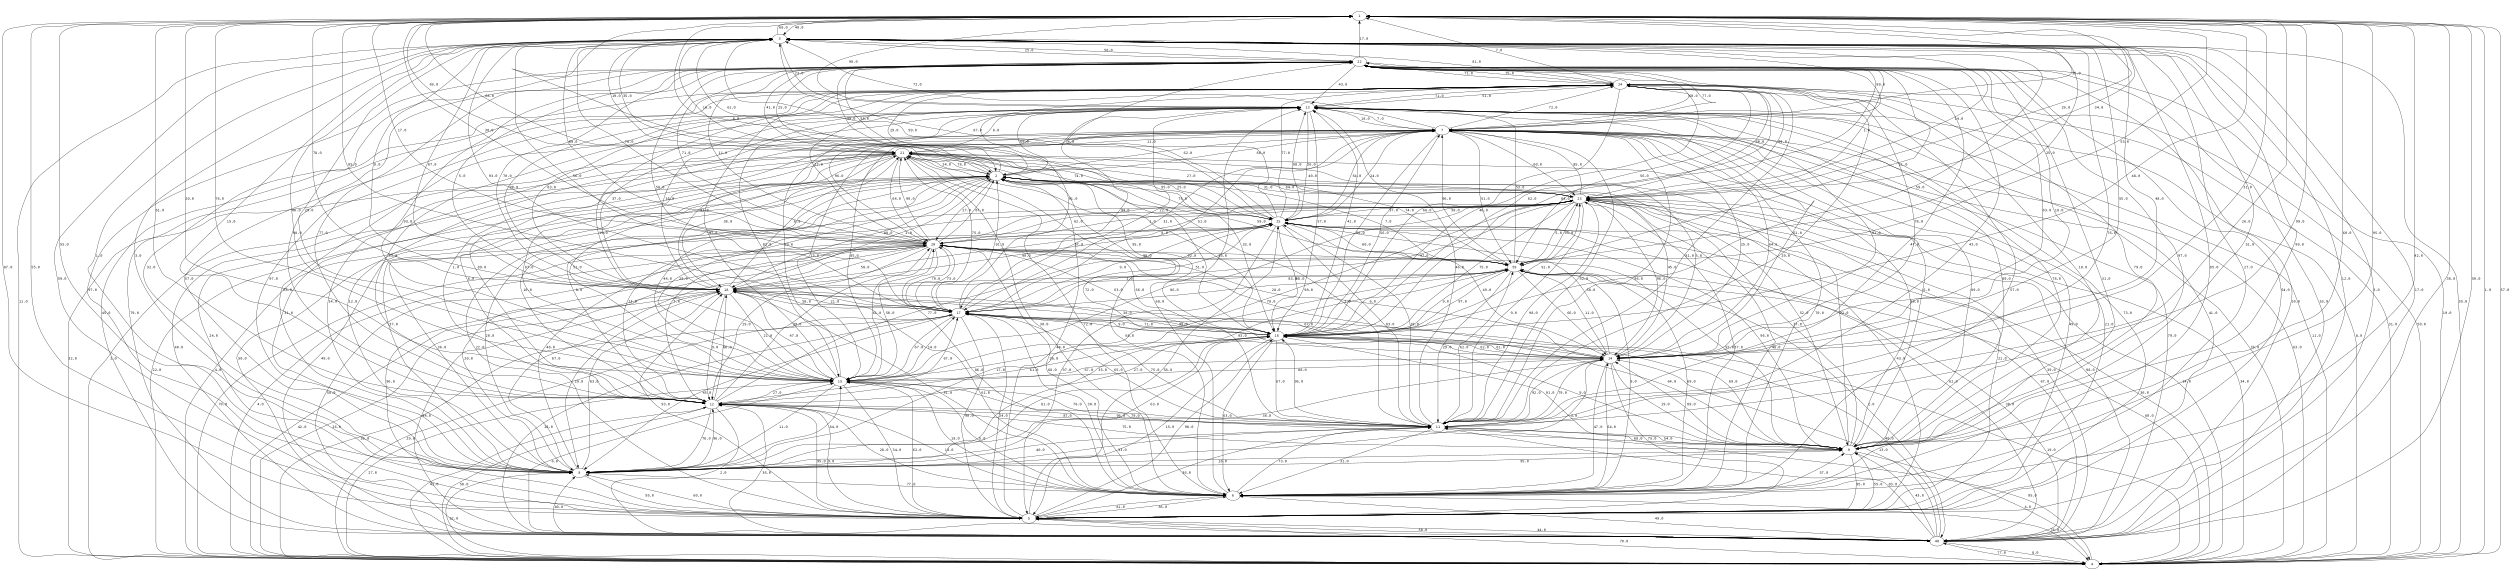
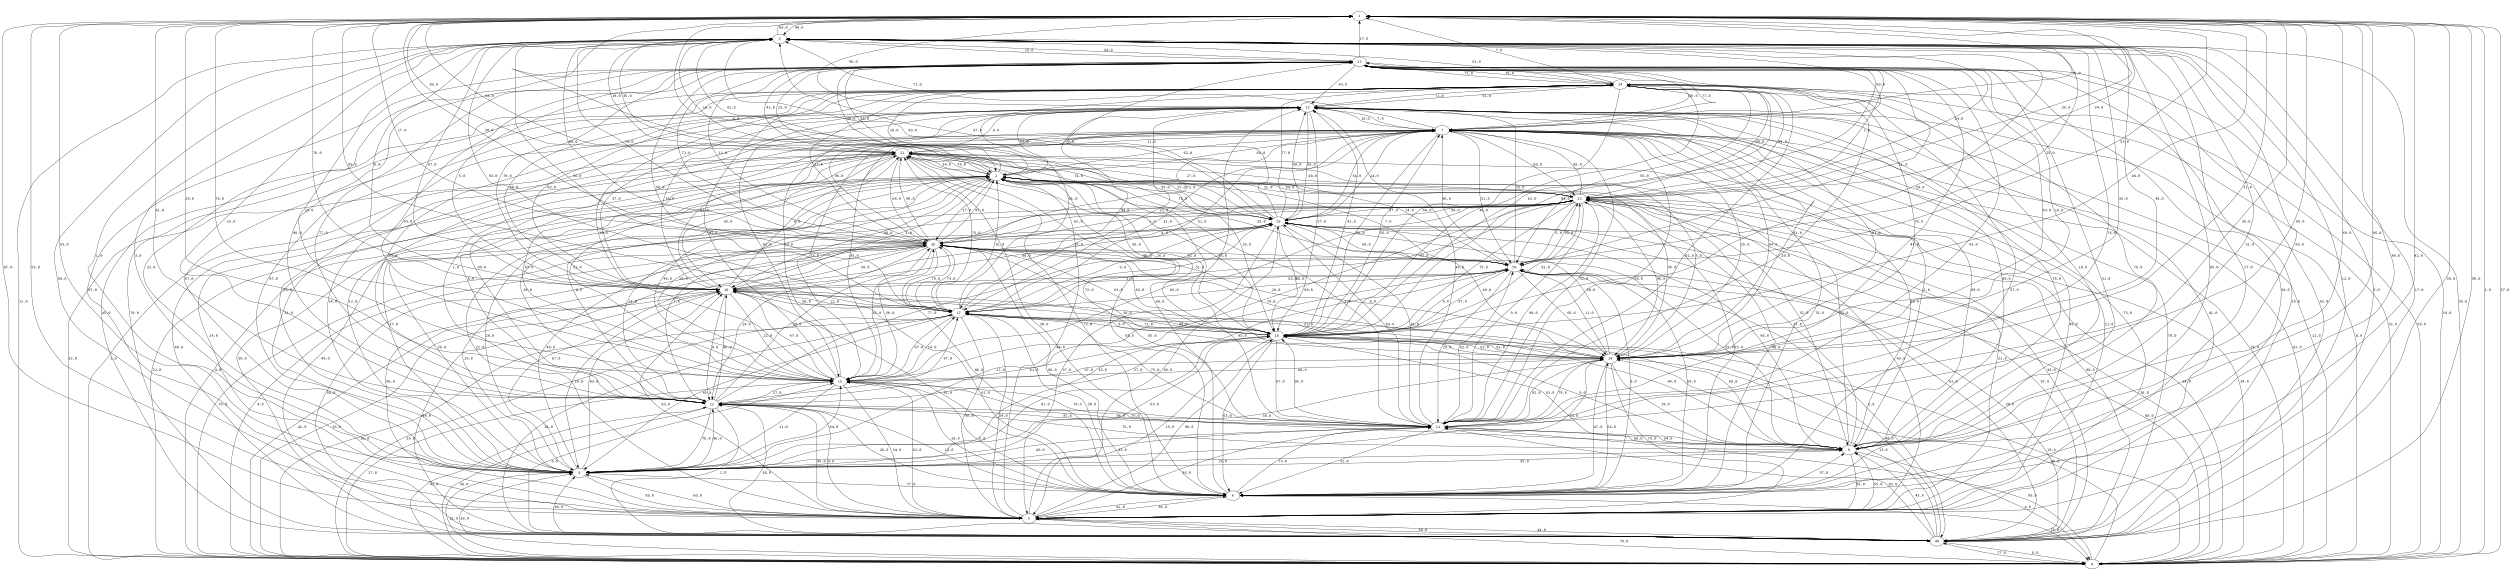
edge "9" -> "22": removed, label "97.0"
edge "3" -> "13": removed, label "23.0"
edge "7" -> "24": now "7" -> "20"
edge "15" -> "3": removed, label "66.0"
edge "23" -> "6": label "37.0" -> "35.0"
edge "15" -> "16": now "2" -> "16"
edge "11" -> "17": now "11" -> "20"
edge "8" -> "14": label "3.0" -> "33.0"
edge "9" -> "14": now "4" -> "14"
edge "40" -> "6": now "1" -> "6"
edge "4" -> "8": added, label "83.0"
